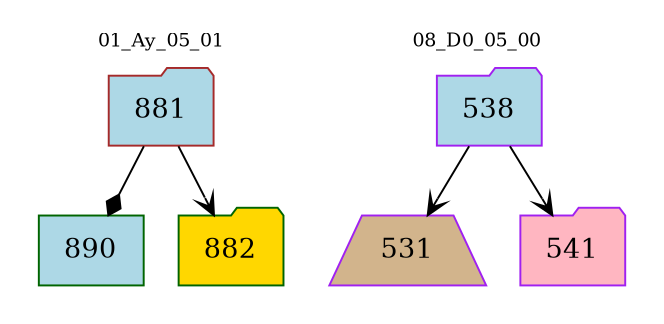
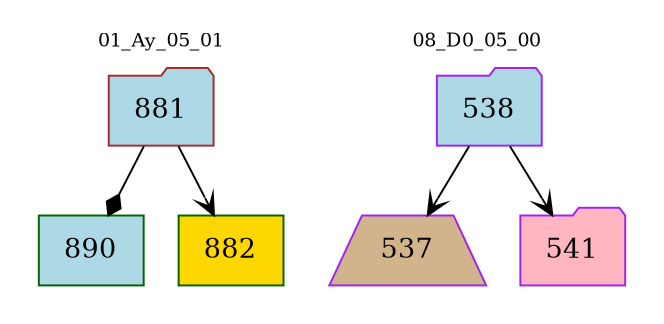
node "882": shape folder -> box
node "531": label "531" -> "537"
